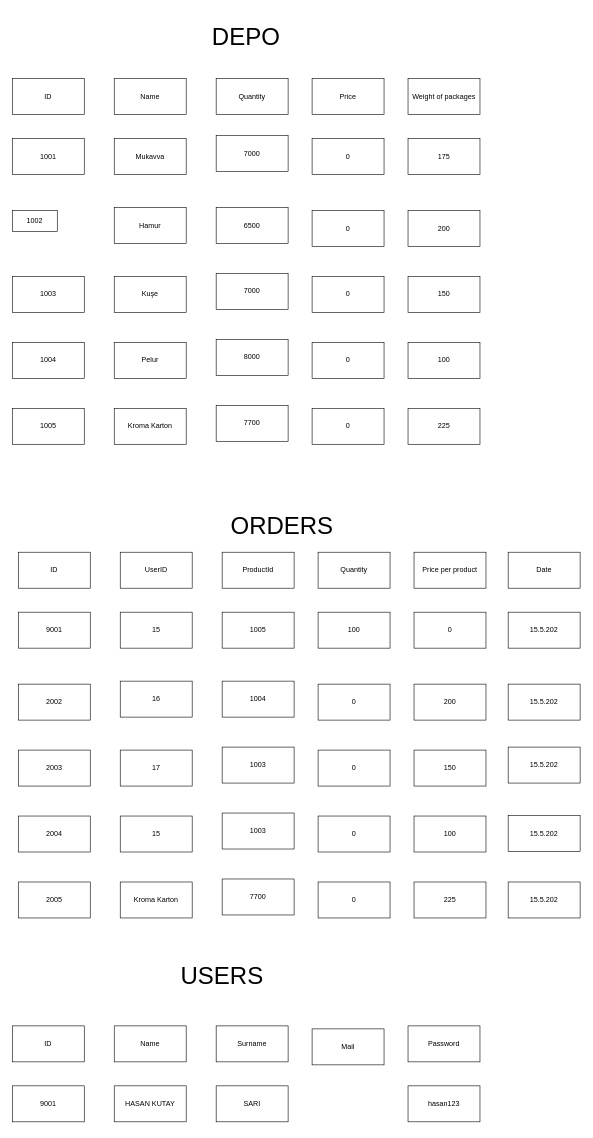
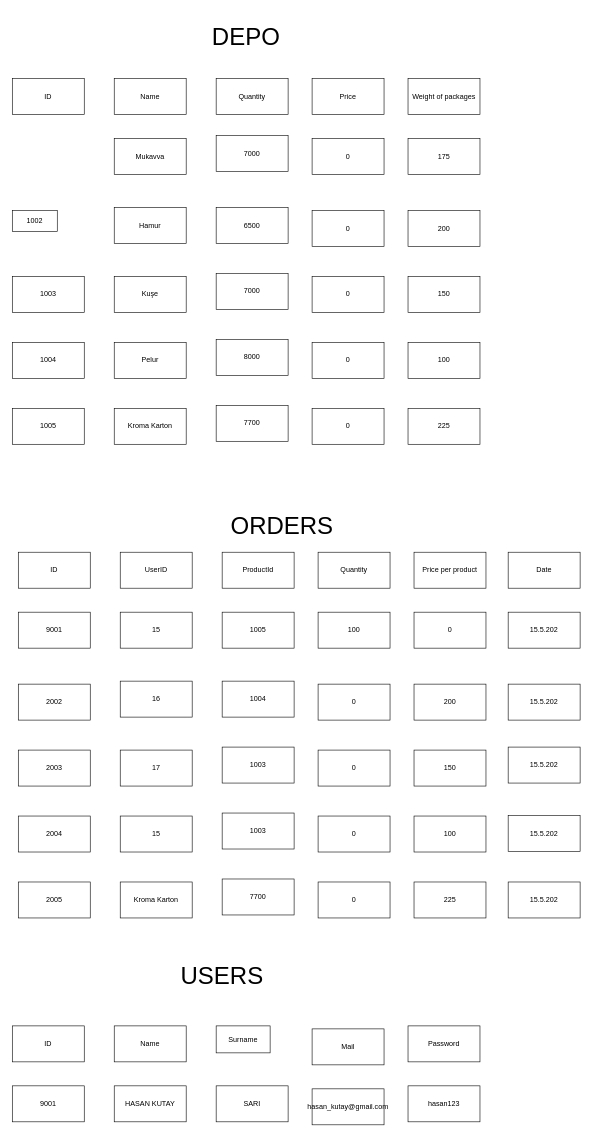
node "1001": removed
node "Surname": size 72x36 -> 54x27
node "hasan_kutay@gmail.com": added
